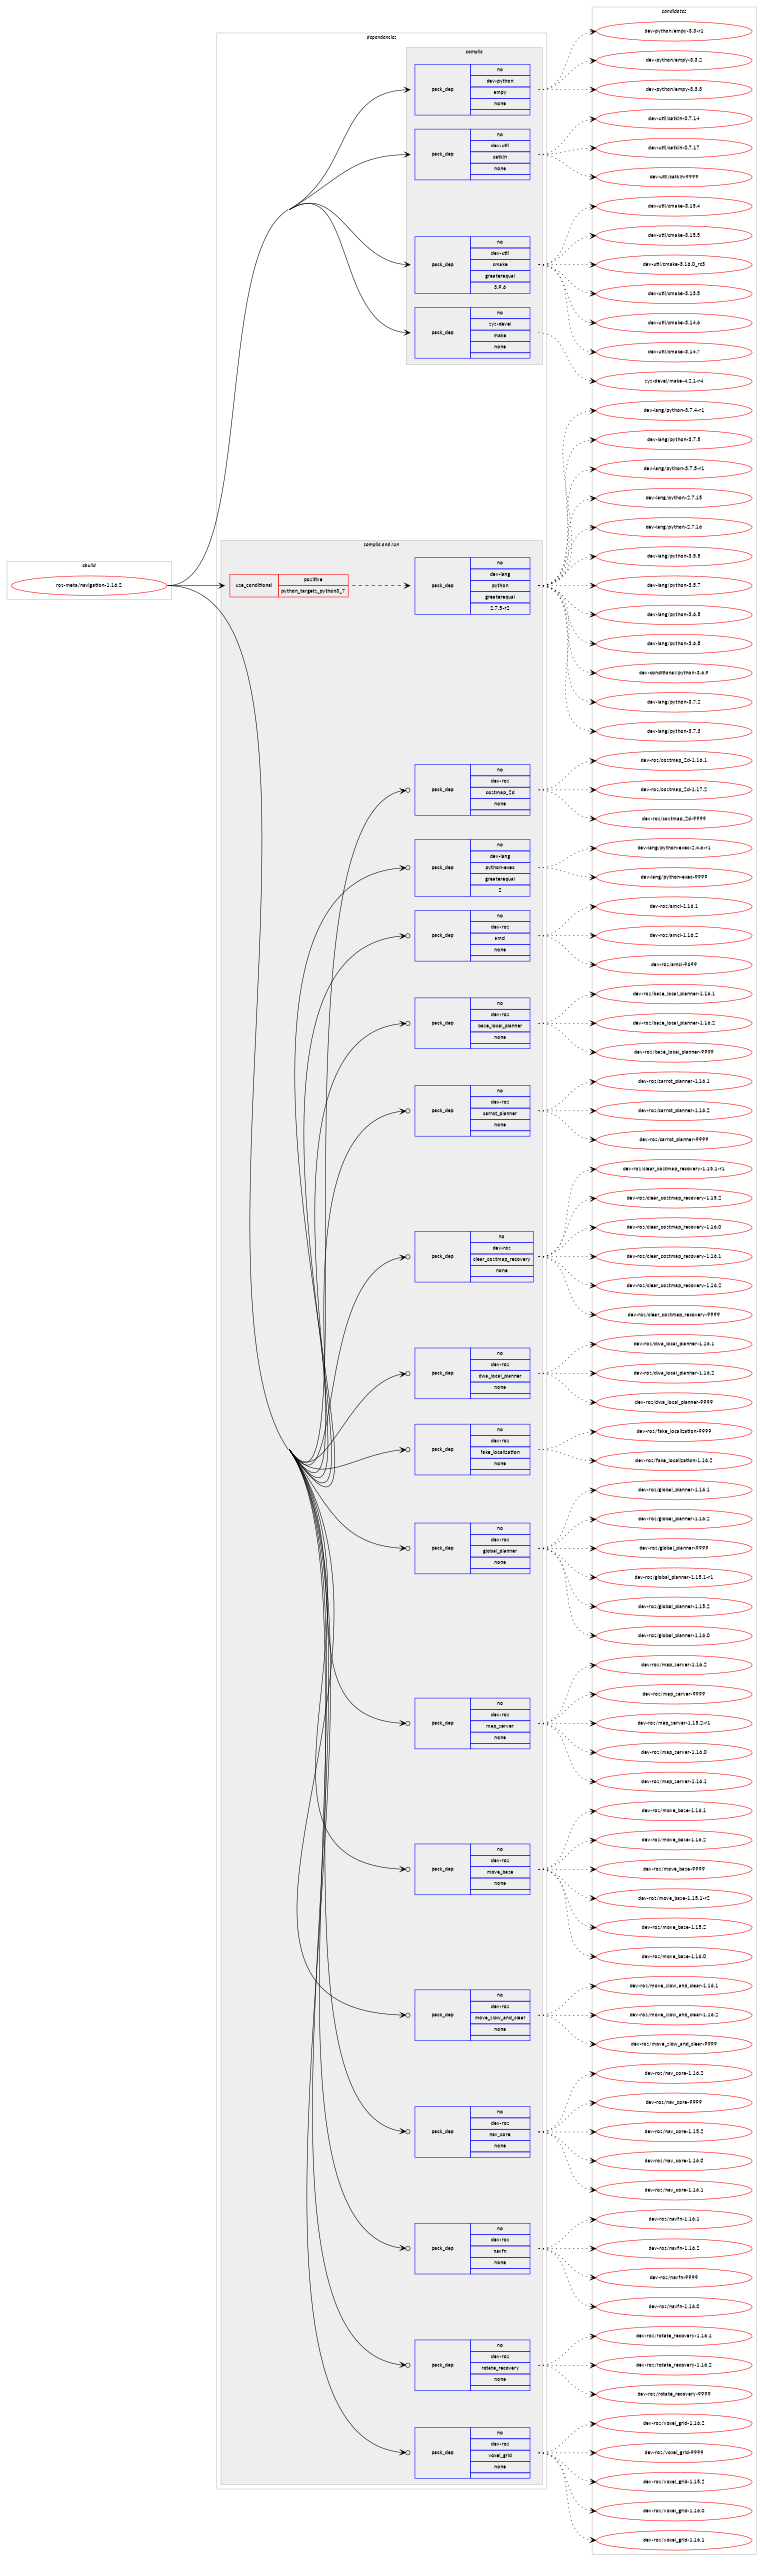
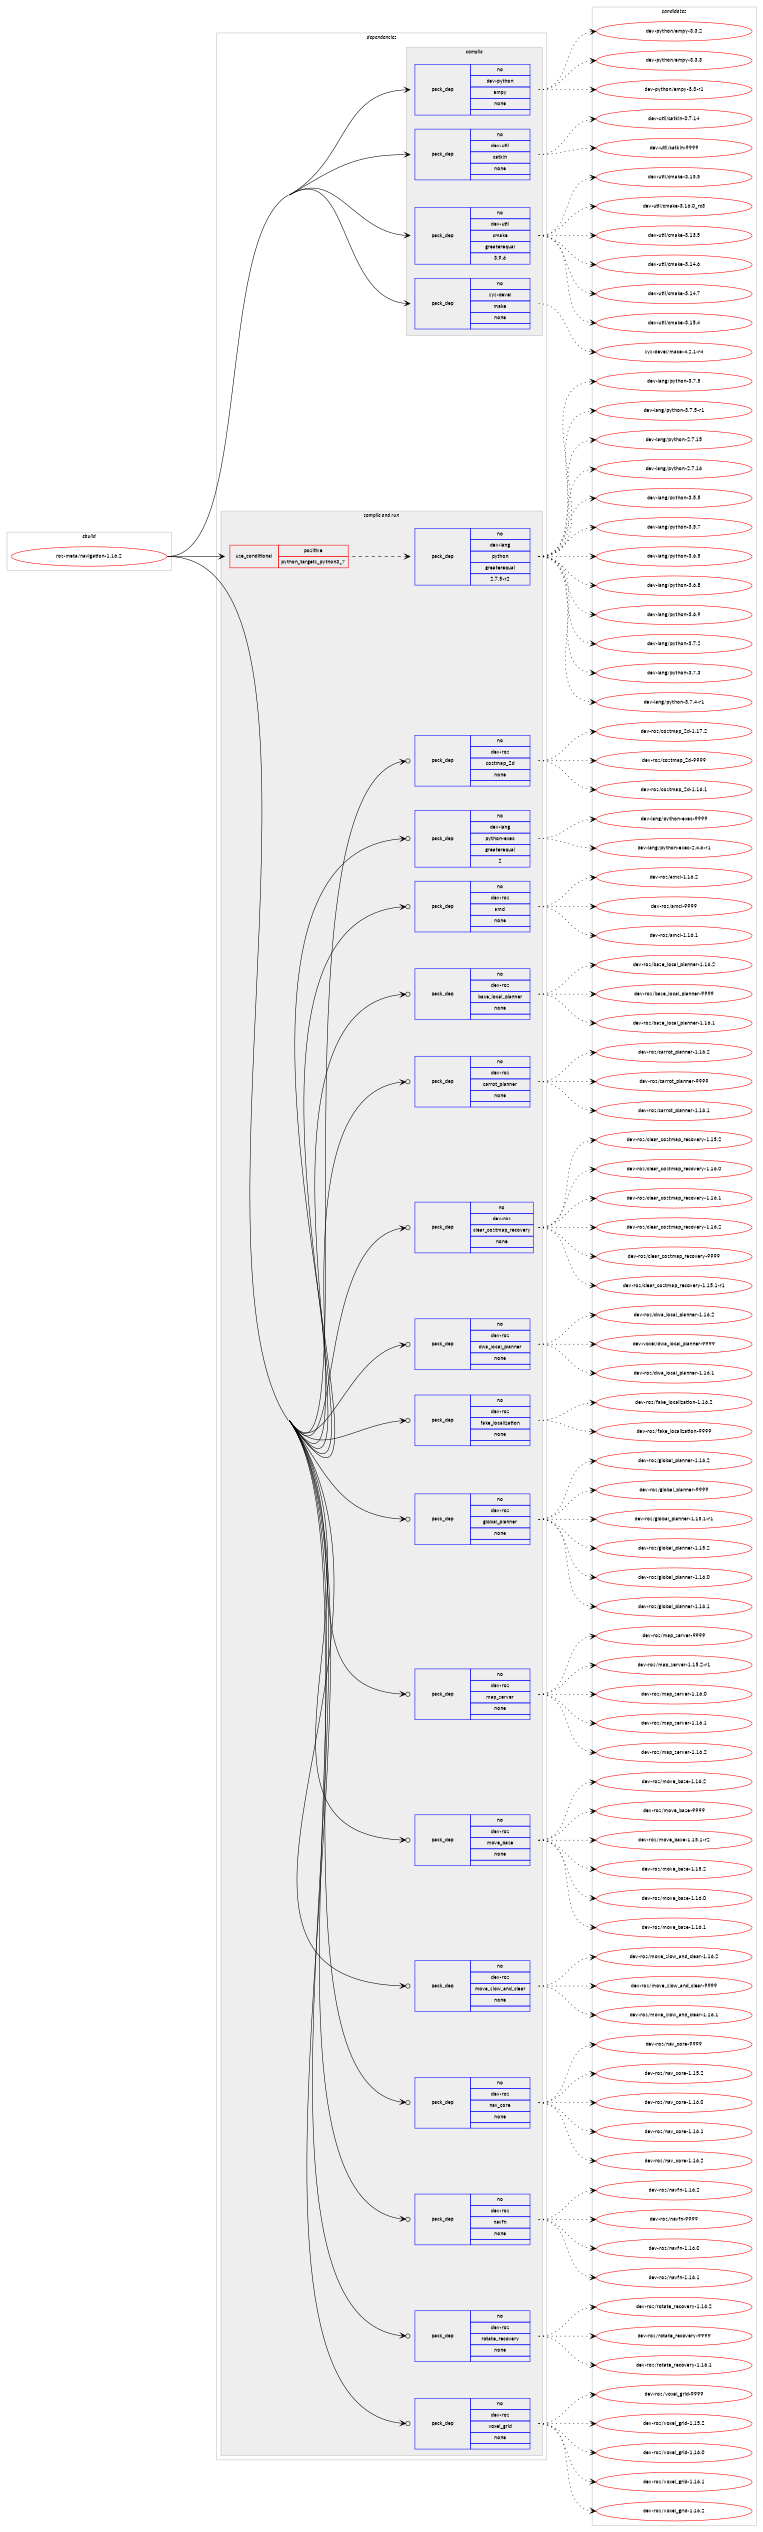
node "dev-util/catkin-0.7.17": removed
node "dev-conditional/python-3.6.9": label "dev-conditional/python-3.6.9" -> "dev-lang/python-3.6.9"
node "dev-ros/amcl-9699": label "dev-ros/amcl-9699" -> "dev-ros/amcl-9999"
node "dev-ros/dwa_local_planner-9999": label "dev-ros/dwa_local_planner-9999" -> "dev-voxel/dwa_local_planner-9999"
